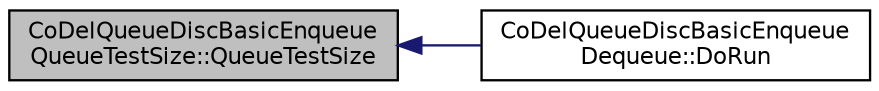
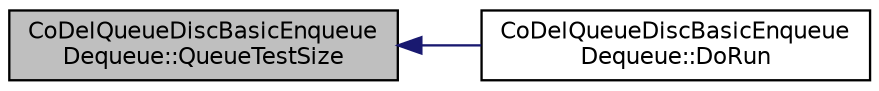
node "CoDelQueueDiscBasicEnqueue QueueTestSize::QueueTestSize": label "CoDelQueueDiscBasicEnqueue QueueTestSize::QueueTestSize" -> "CoDelQueueDiscBasicEnqueue Dequeue::QueueTestSize"
